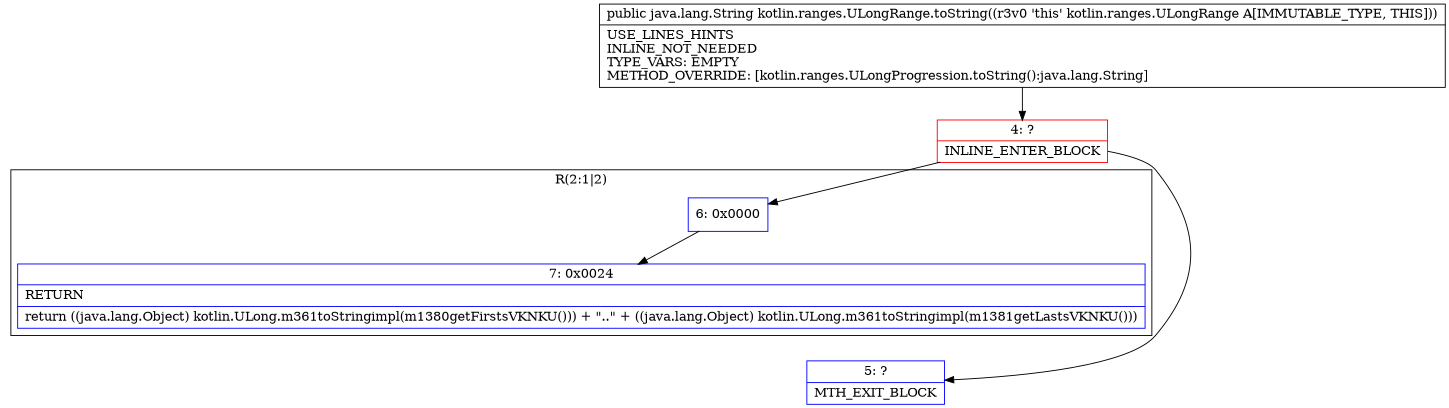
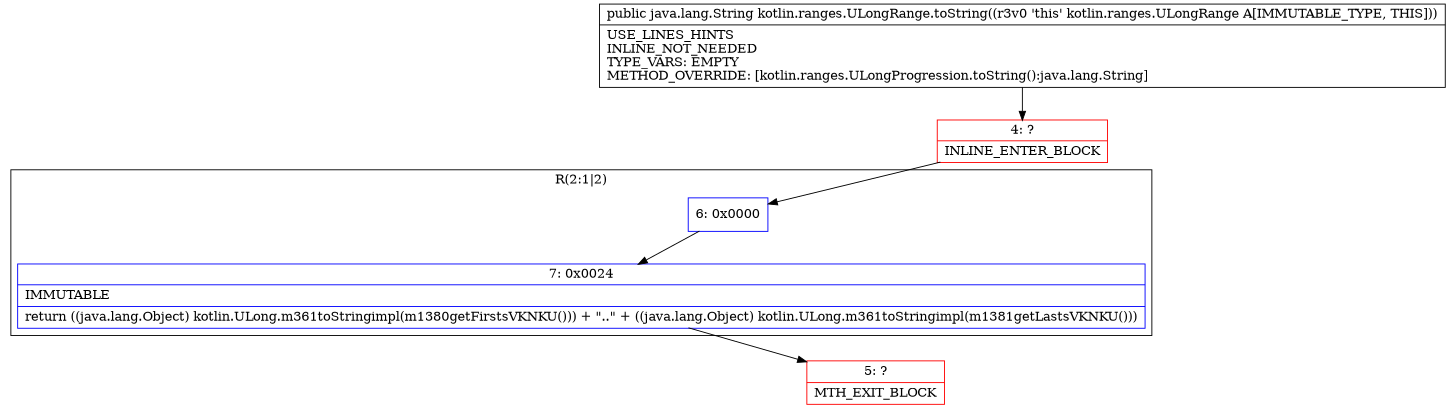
node "7: 0x0024": text "RETURN" -> "IMMUTABLE"
edge "4: ?" -> "5: ?": now "7: 0x0024" -> "5: ?"
node "5: ?": color blue -> red
